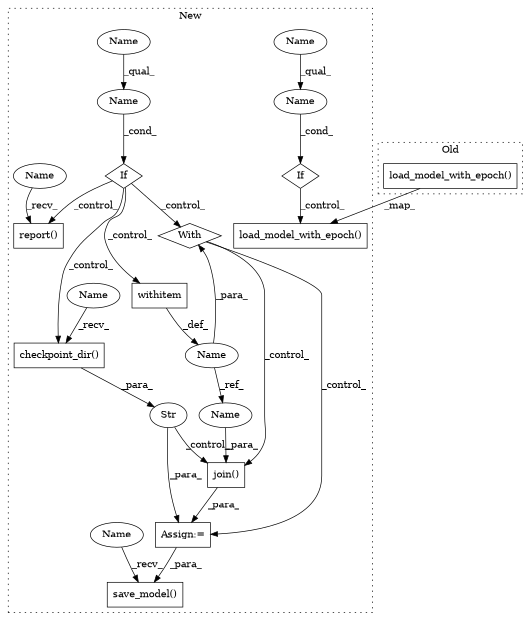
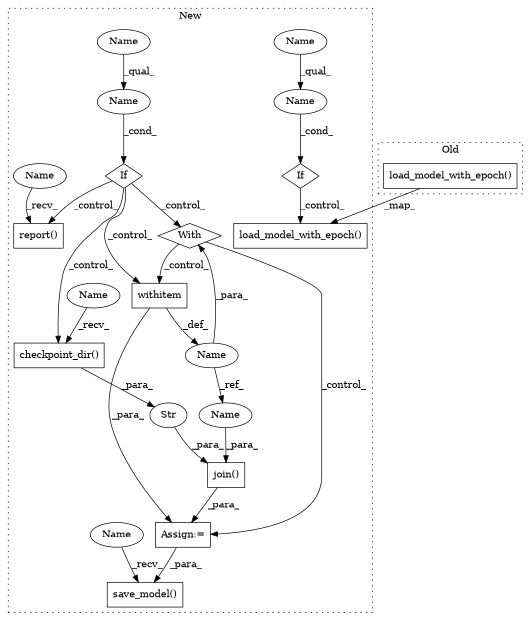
edge "With" -> "join()": now "With" -> "withitem"
edge "Str" -> "join()": label "_control_" -> "_para_"
edge "Str" -> "Assign:=": now "withitem" -> "Assign:="
